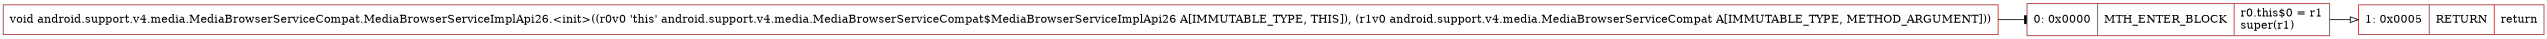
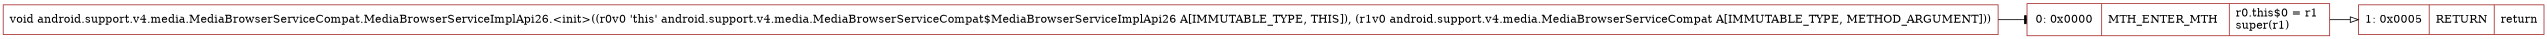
node "0: 0x0000": text "MTH_ENTER_BLOCK" -> "MTH_ENTER_MTH"
